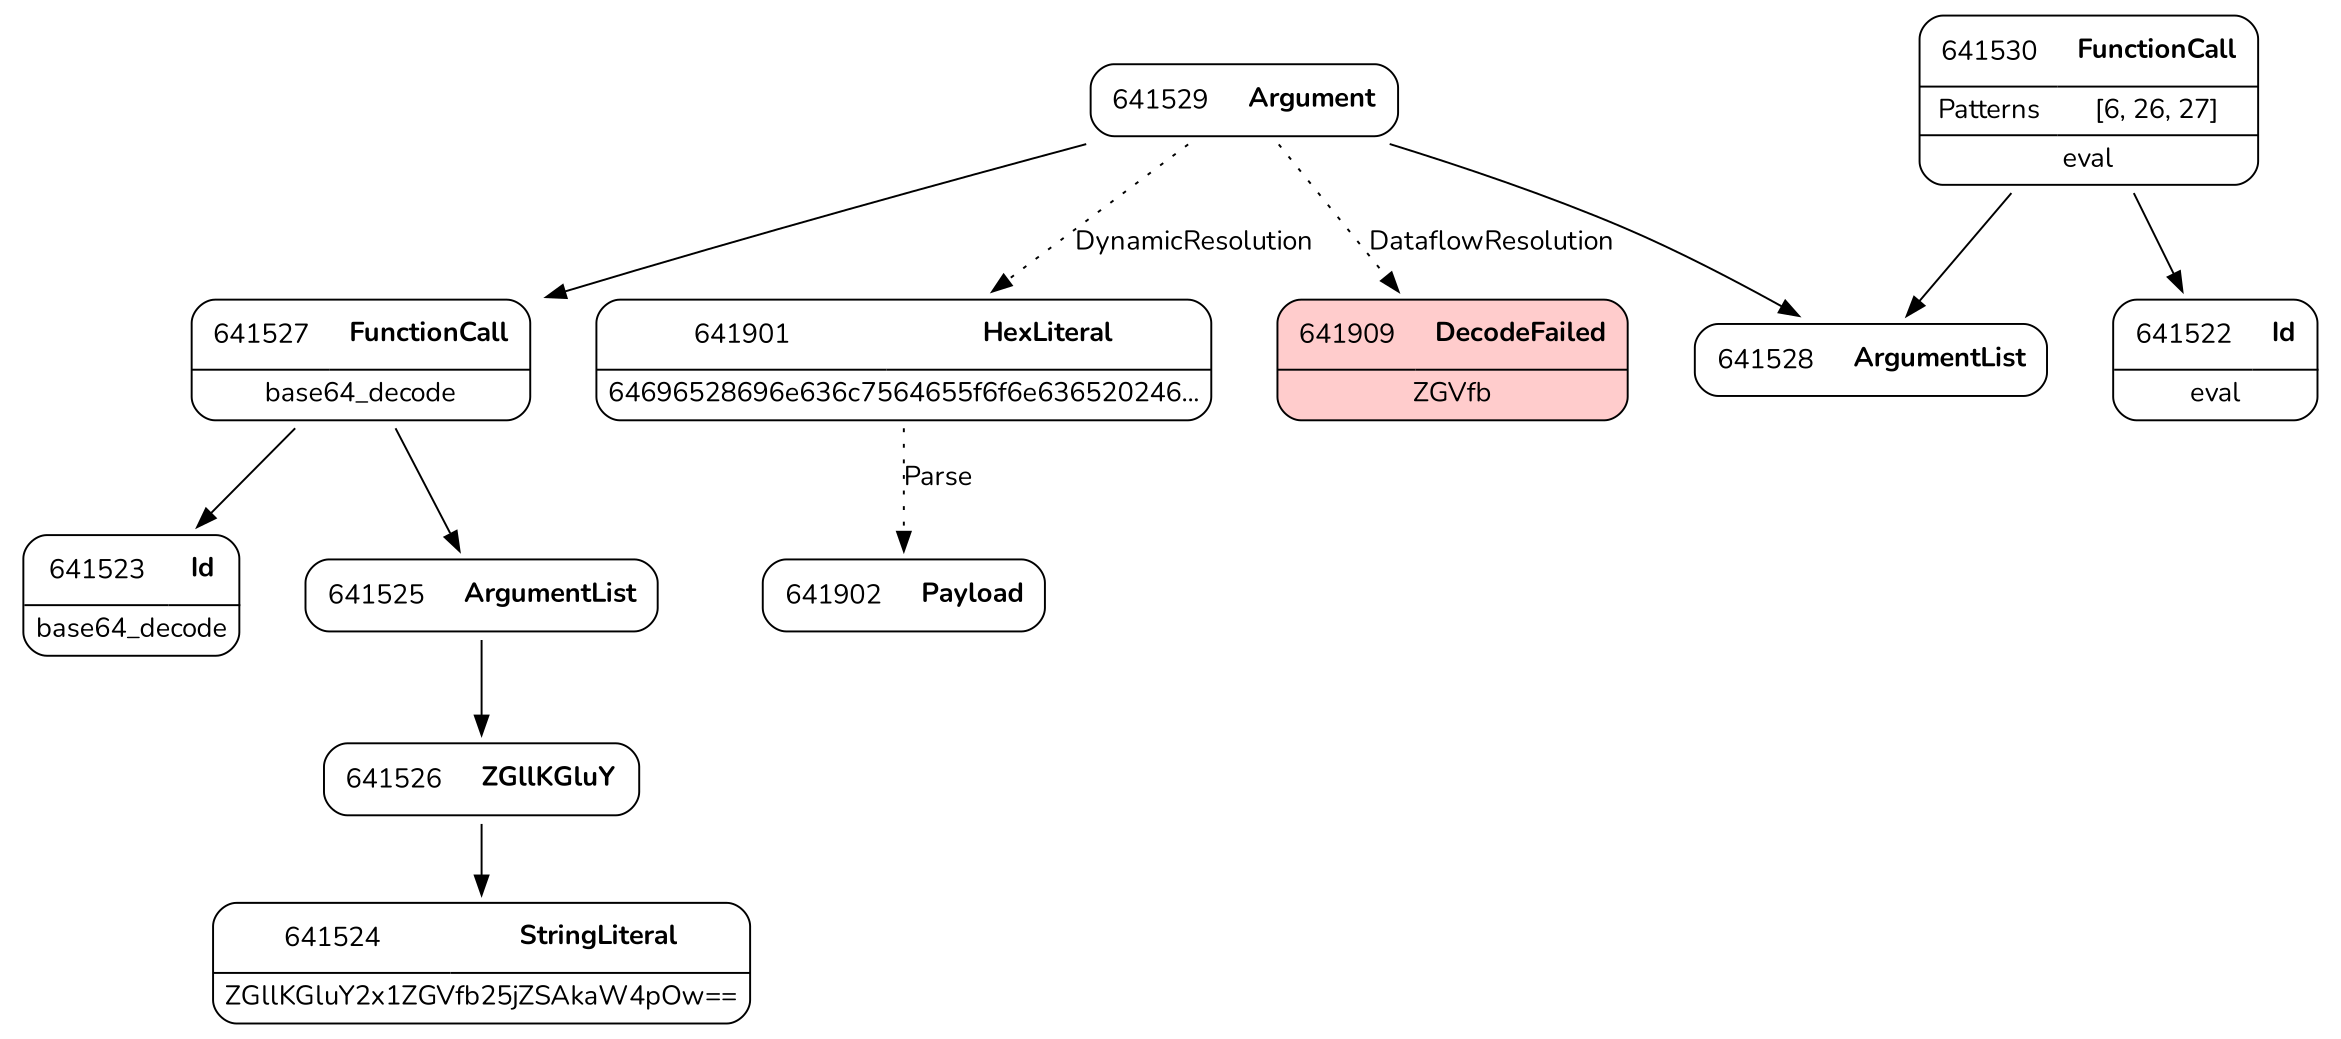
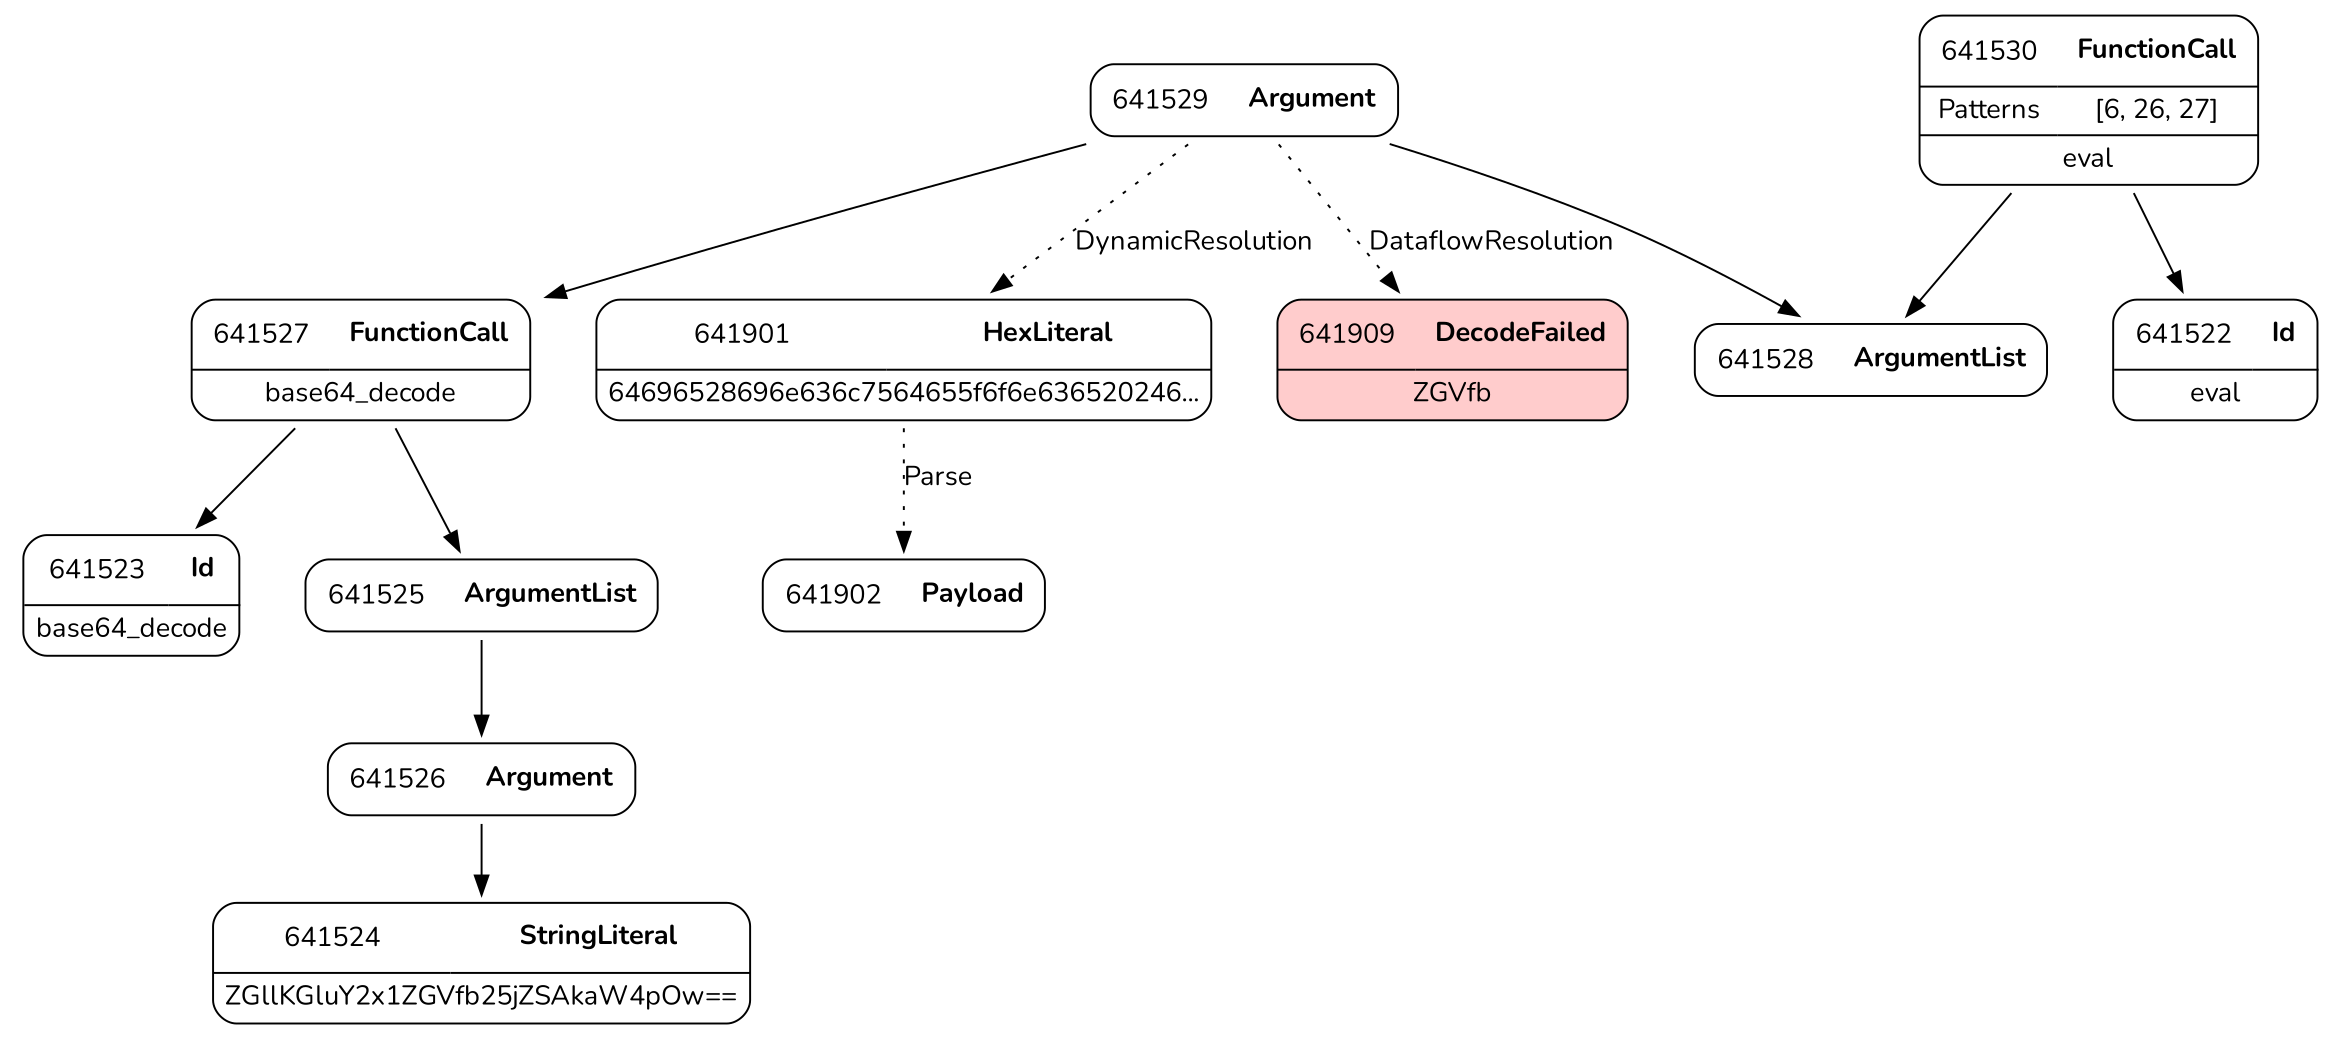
node "641526": text "ZGllKGluY" -> "Argument"
